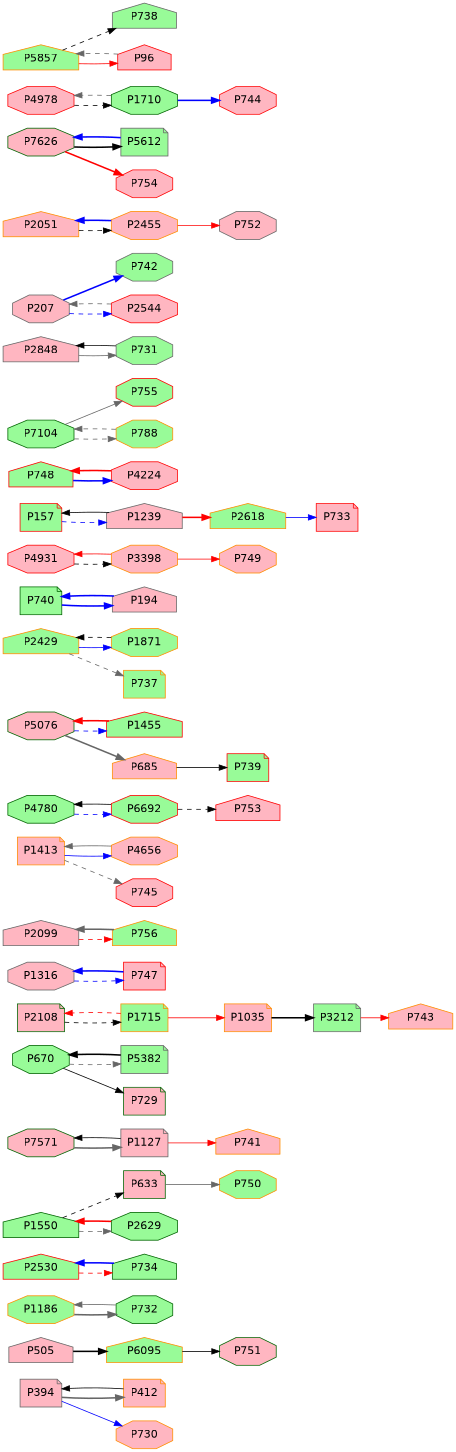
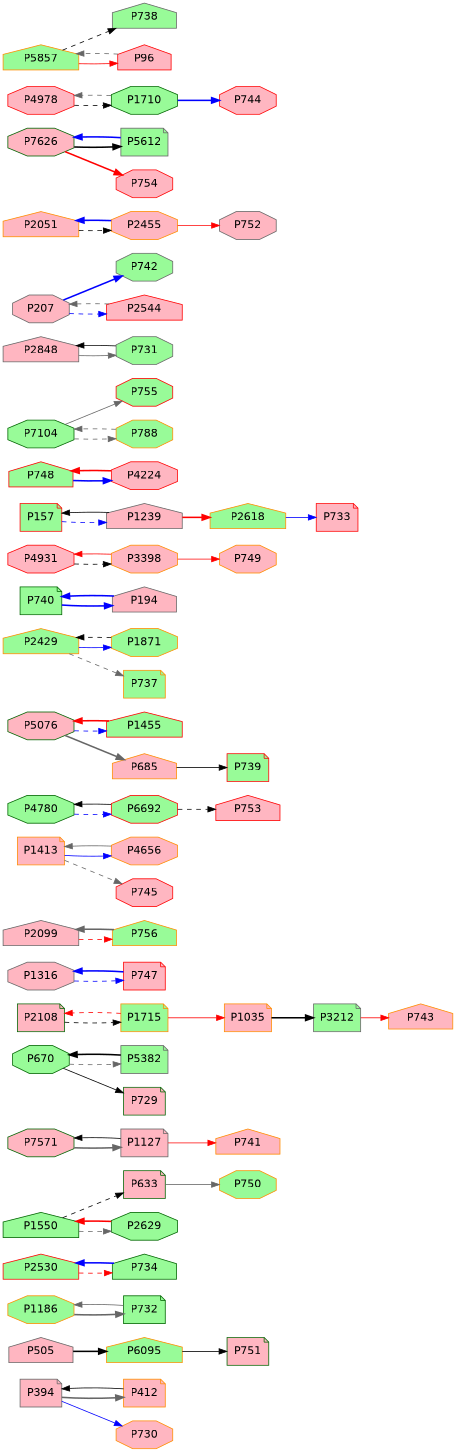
node "P2544": shape octagon -> house
node "P732": shape octagon -> note
node "P751": shape octagon -> note
